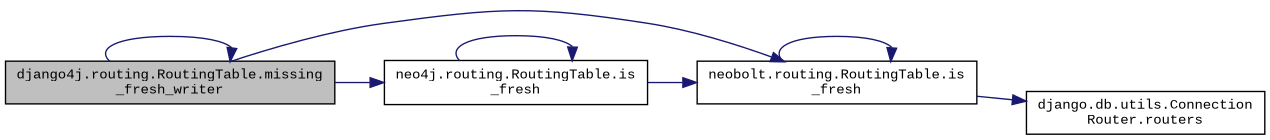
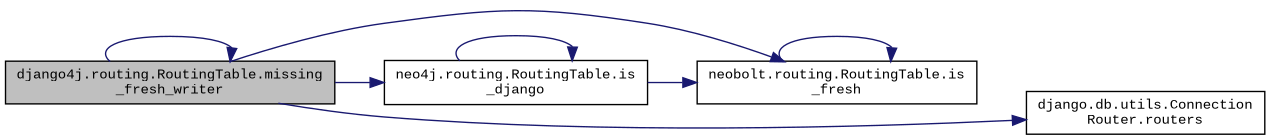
node "neo4j.routing.RoutingTable.is _fresh": label "neo4j.routing.RoutingTable.is _fresh" -> "neo4j.routing.RoutingTable.is _django"
edge "neobolt.routing.RoutingTable.is _fresh" -> "django.db.utils.Connection Router.routers": now "django4j.routing.RoutingTable.missing _fresh_writer" -> "django.db.utils.Connection Router.routers"
